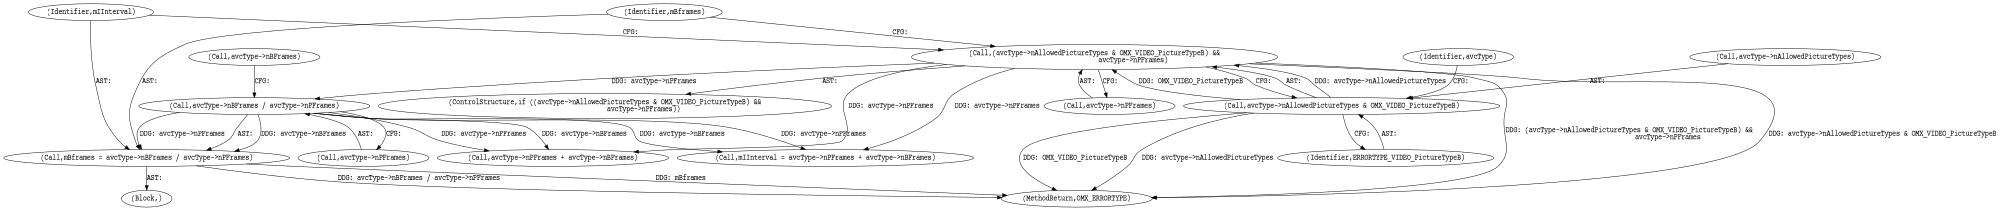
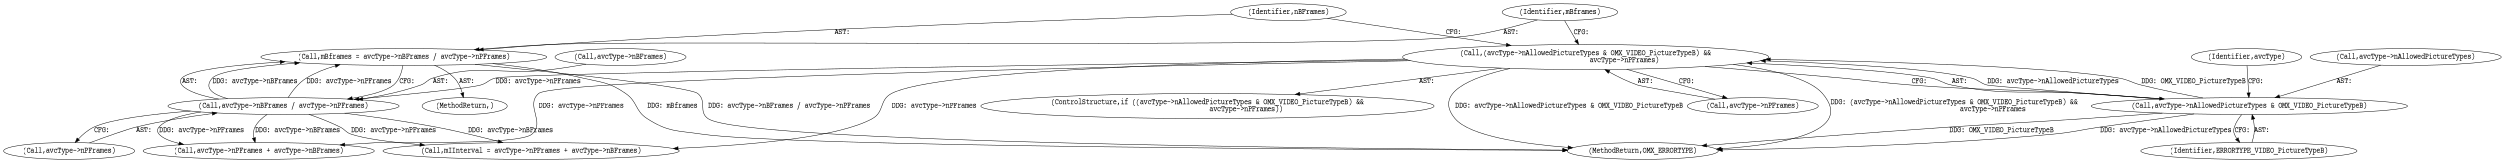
node "(Identifier,mIInterval)": label "(Identifier,mIInterval)" -> "(Identifier,nBFrames)"
edge "(Call,avcType->nBFrames)" -> "(Call,avcType->nBFrames / avcType->nPFrames)": label "CFG: " -> "AST: "
edge "(Call,mBframes = avcType->nBFrames / avcType->nPFrames)" -> "(Call,avcType->nBFrames / avcType->nPFrames)": added, label "CFG:"
node "(Block,)": label "(Block,)" -> "(MethodReturn,)"
